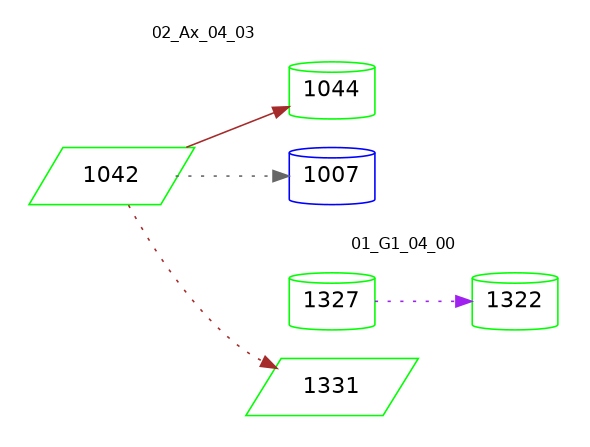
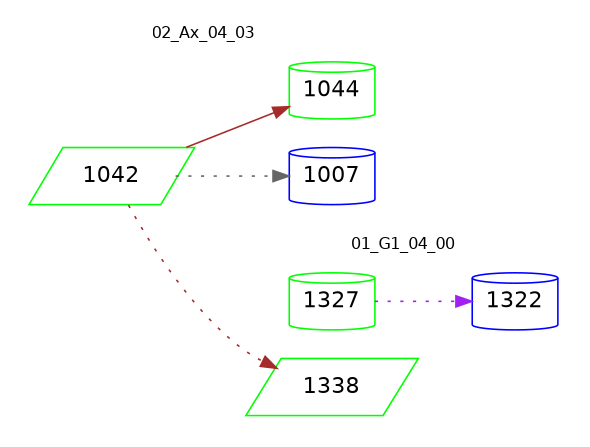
node "1322": color green -> blue
node "1331": label "1331" -> "1338"
